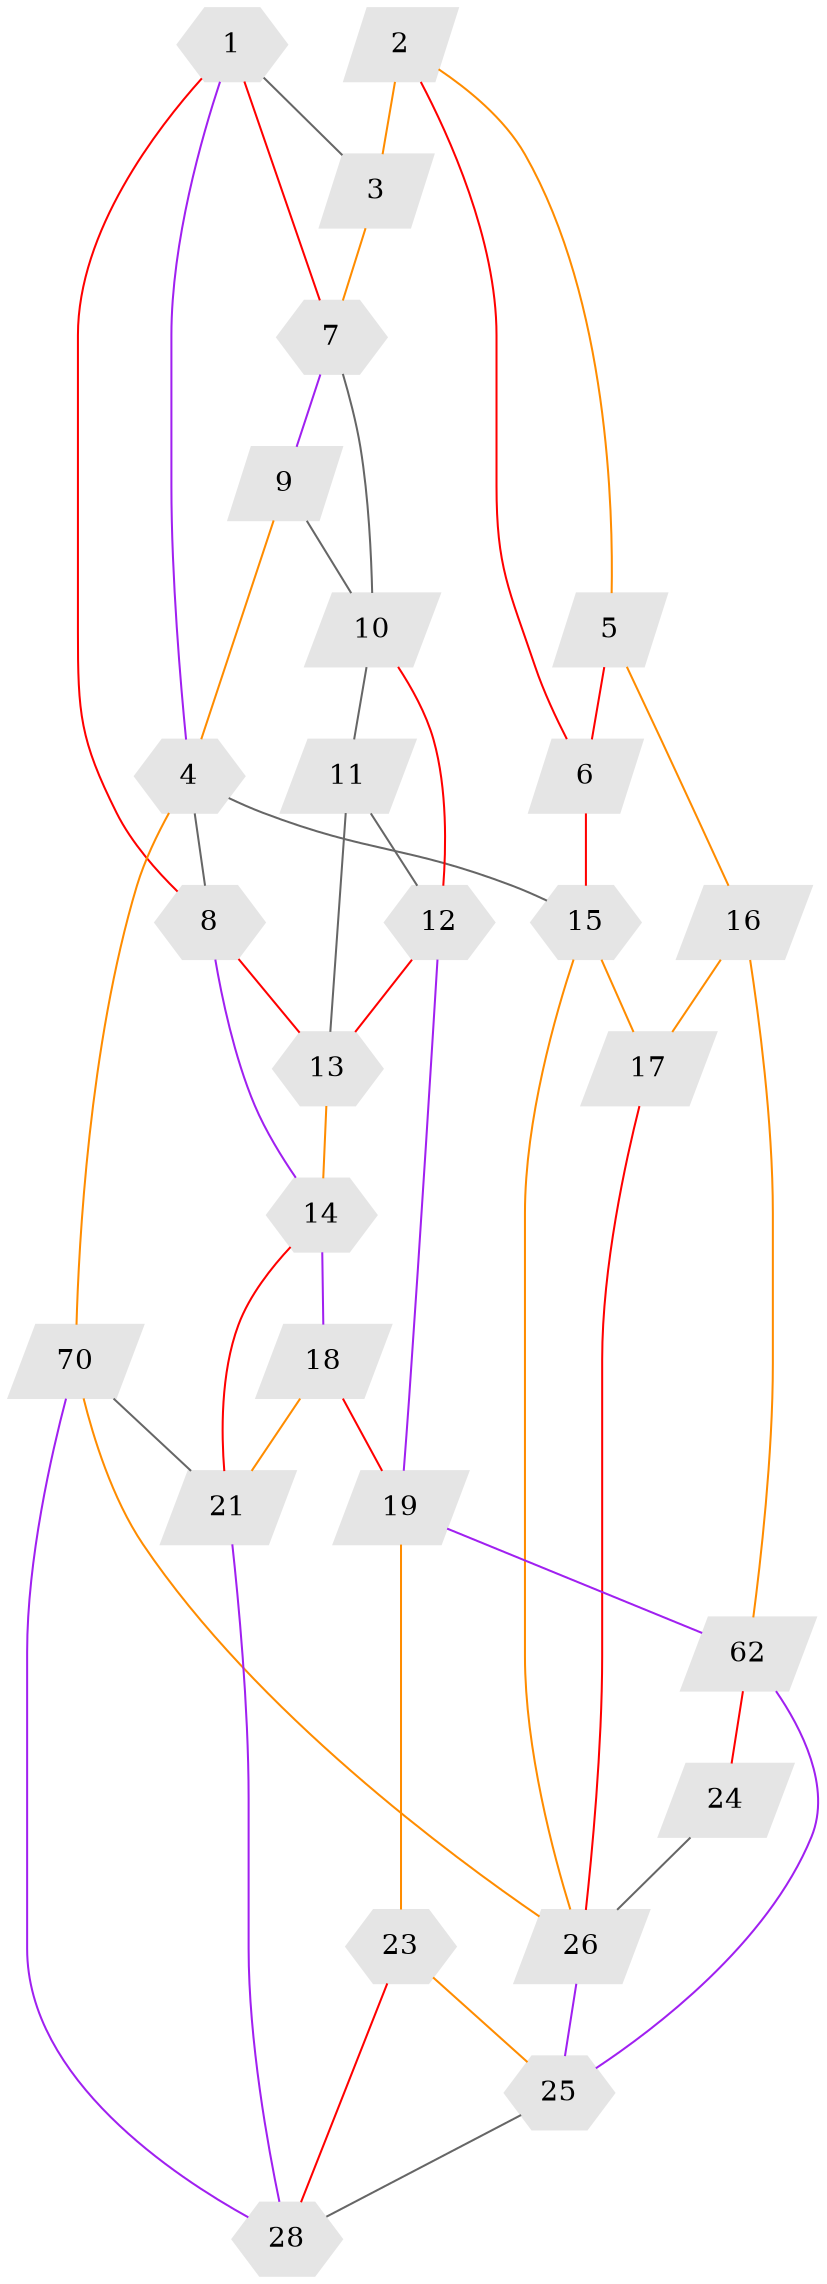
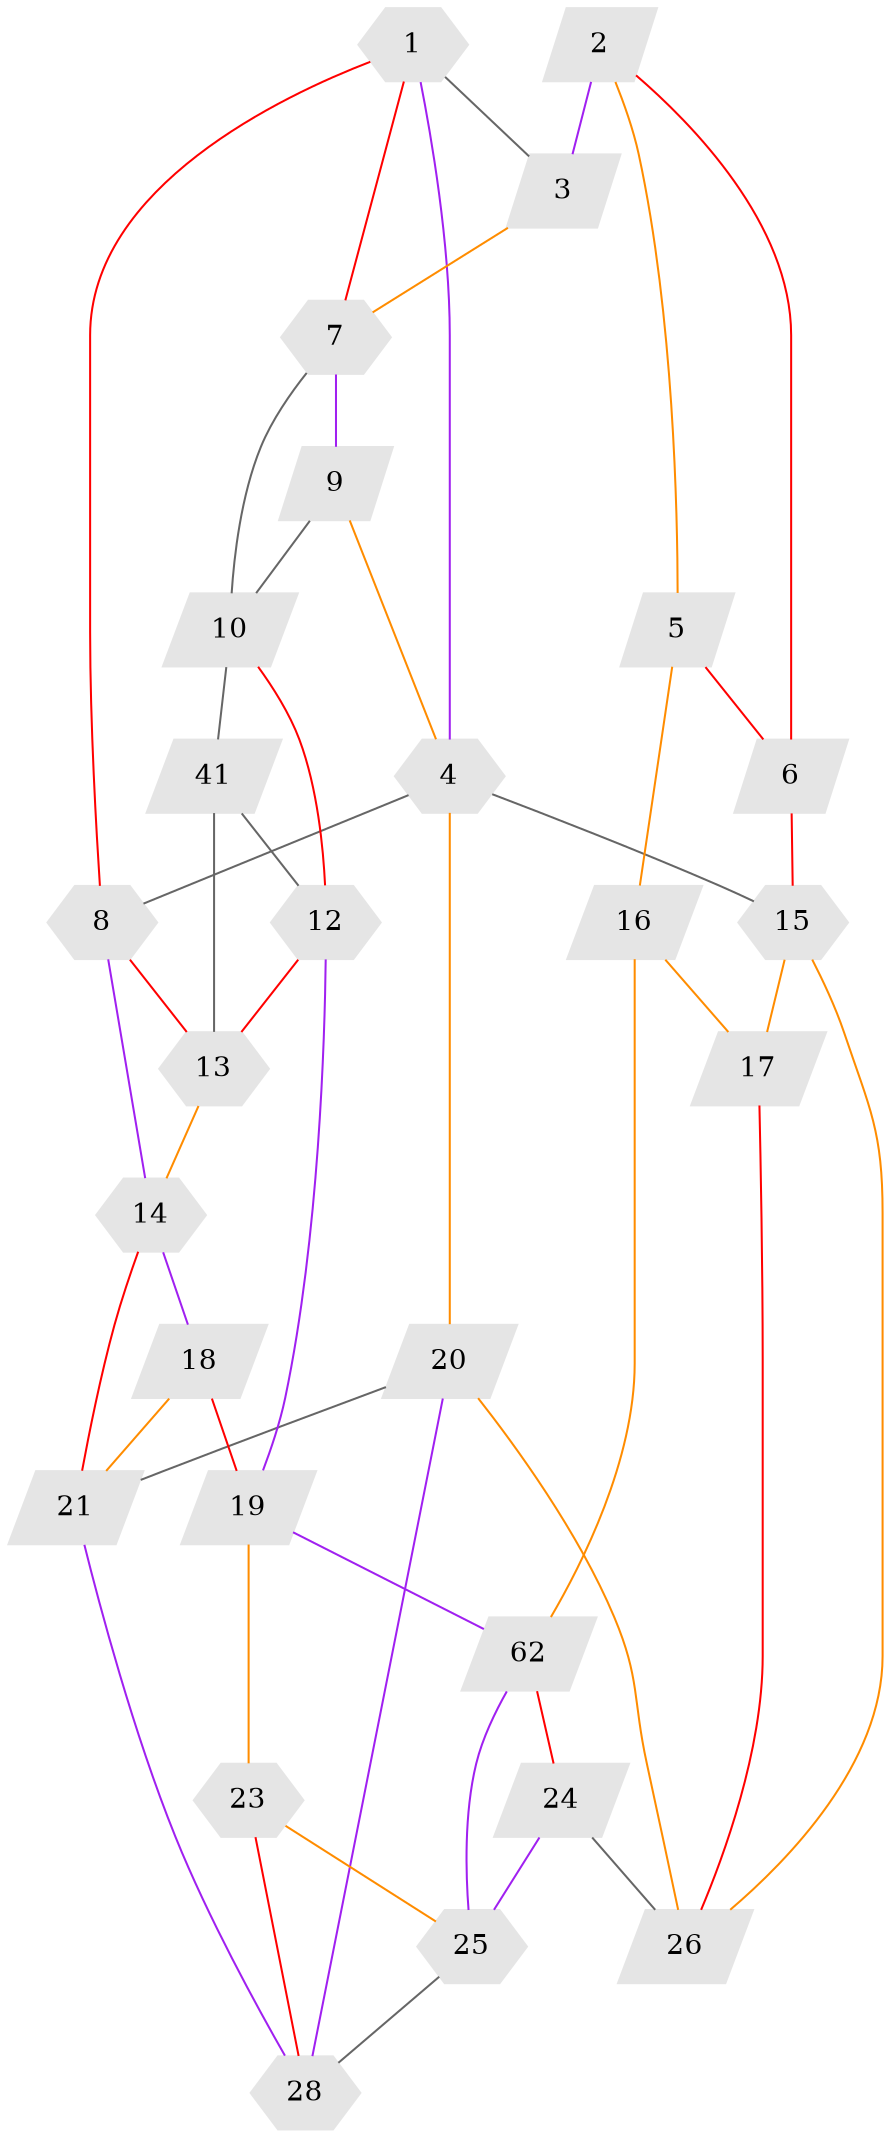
edge "2" -- "3": color darkorange -> purple
node "11": label "11" -> "41"
node "70": label "70" -> "20"
edge "26" -- "25": now "24" -- "25"
